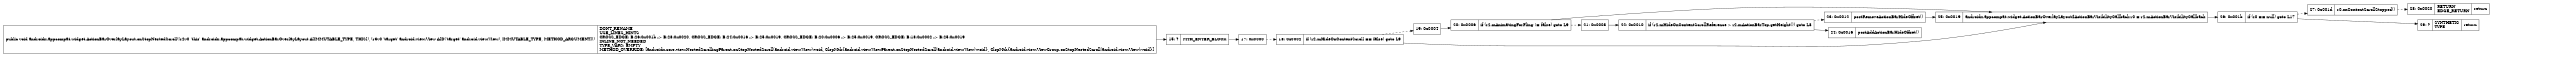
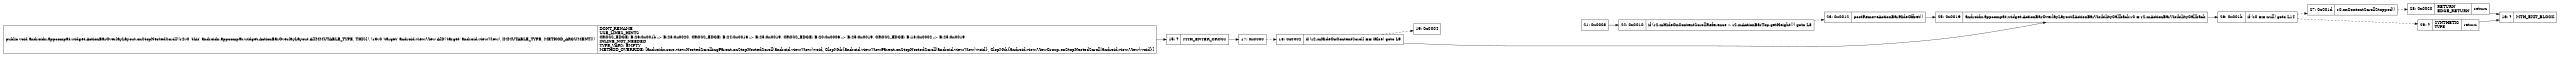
node "26: 0x001b": text "if (r0 == null) goto L17" -> "if (r0 == null) goto L14"
node "16: ?": added
edge "26: 0x001b" -> "29: ?": style solid -> dashed
node "20: 0x0006": removed
node "24: 0x0016": removed
node "15: ?": text "MTH_ENTER_BLOCK" -> "MTH_ENTER_CROSS"
